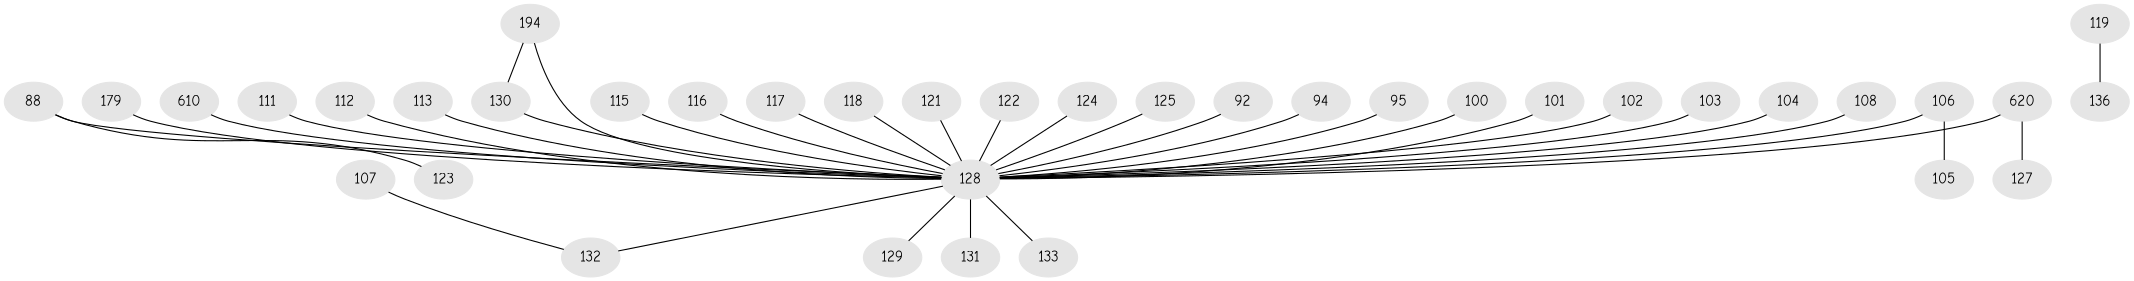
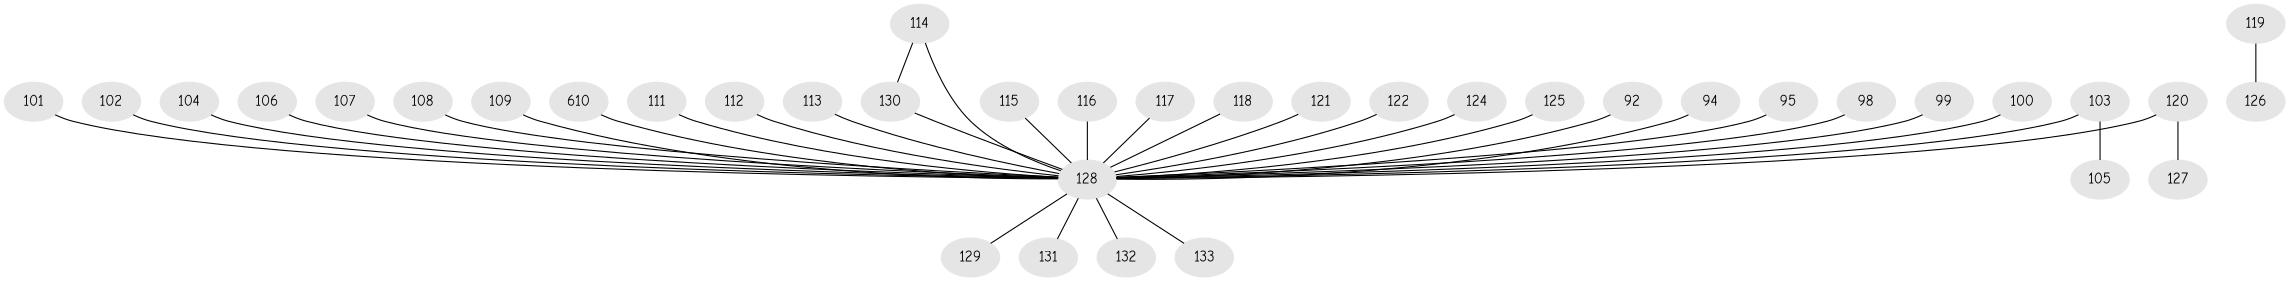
node "194": label "194" -> "114"
node "88": label "88" -> "98"
node "179": label "179" -> "109"
node "99": added
node "620": label "620" -> "120"
node "136": label "136" -> "126"
edge "106" -- "105": now "103" -- "105"
node "123": removed
edge "107" -- "132": now "107" -- "128"
